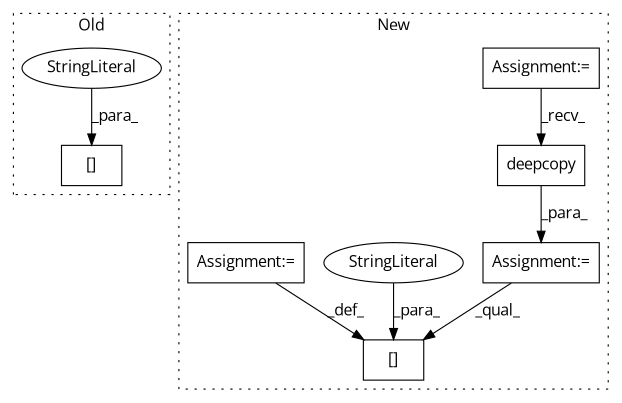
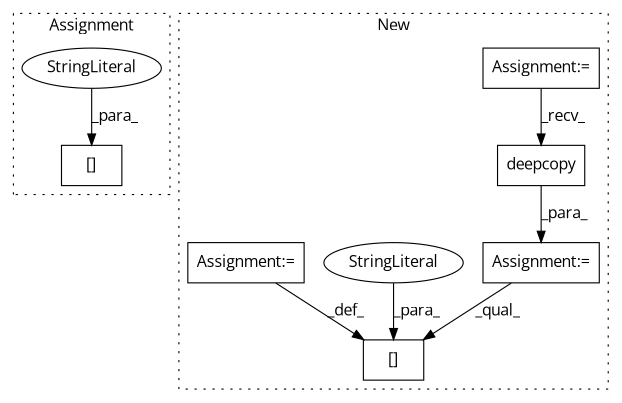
cluster "Old": label "Old" -> "Assignment"
